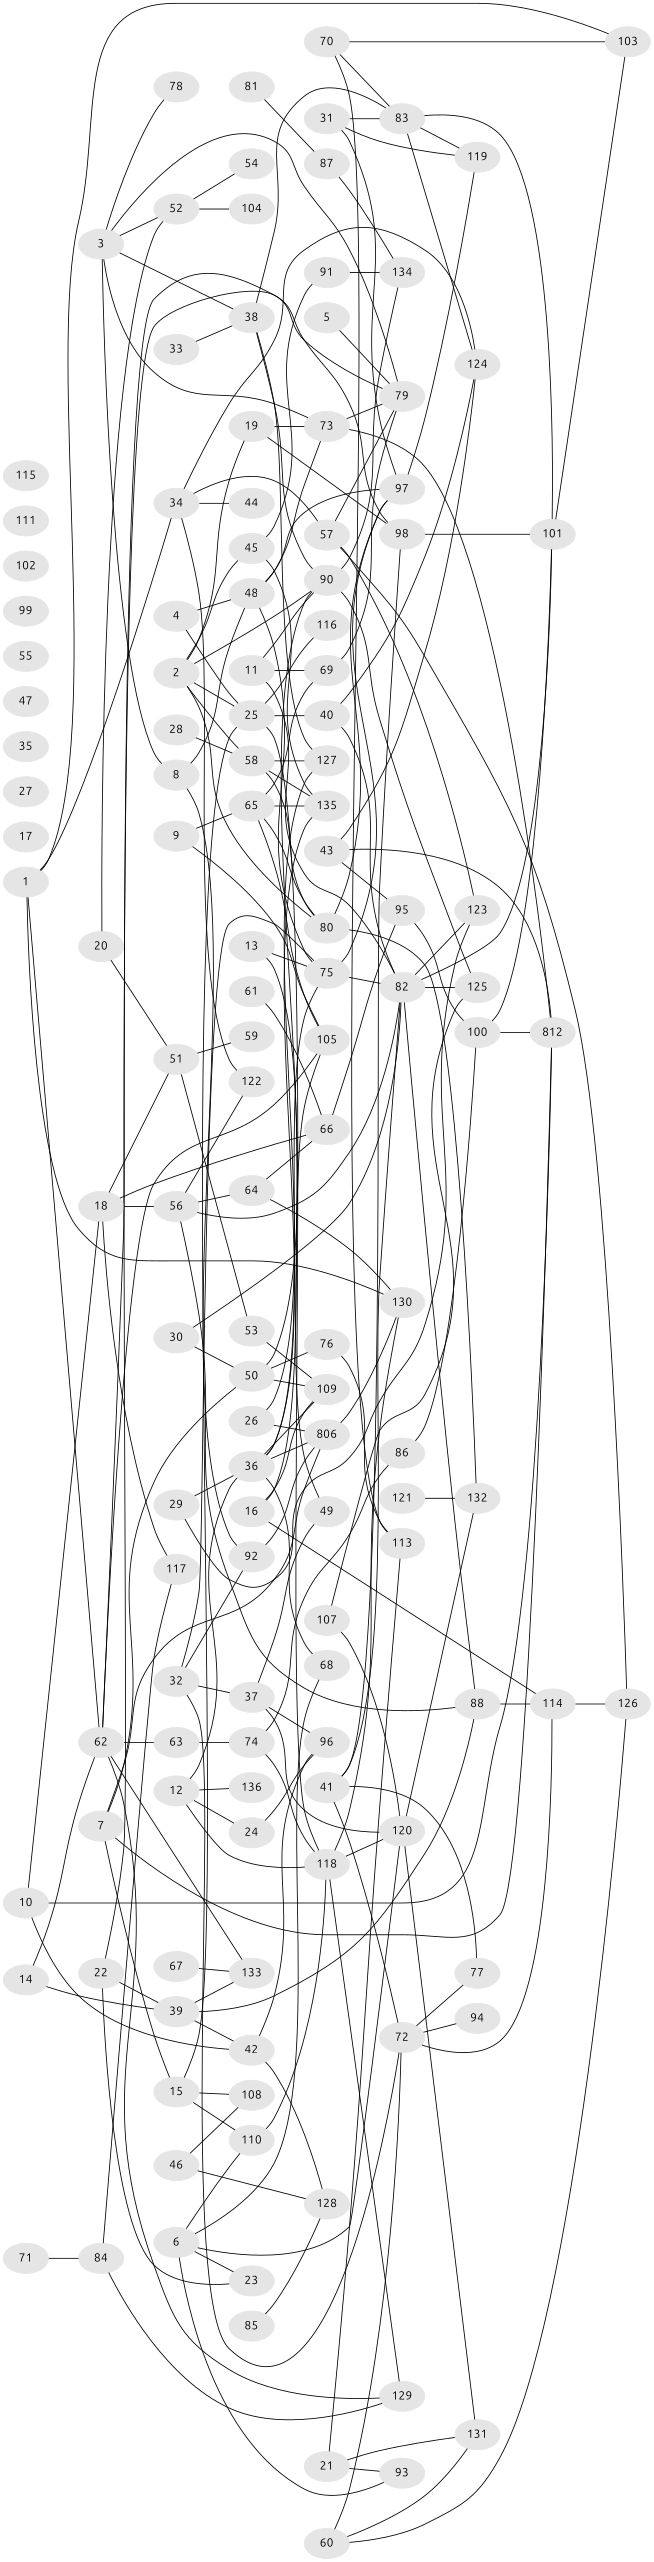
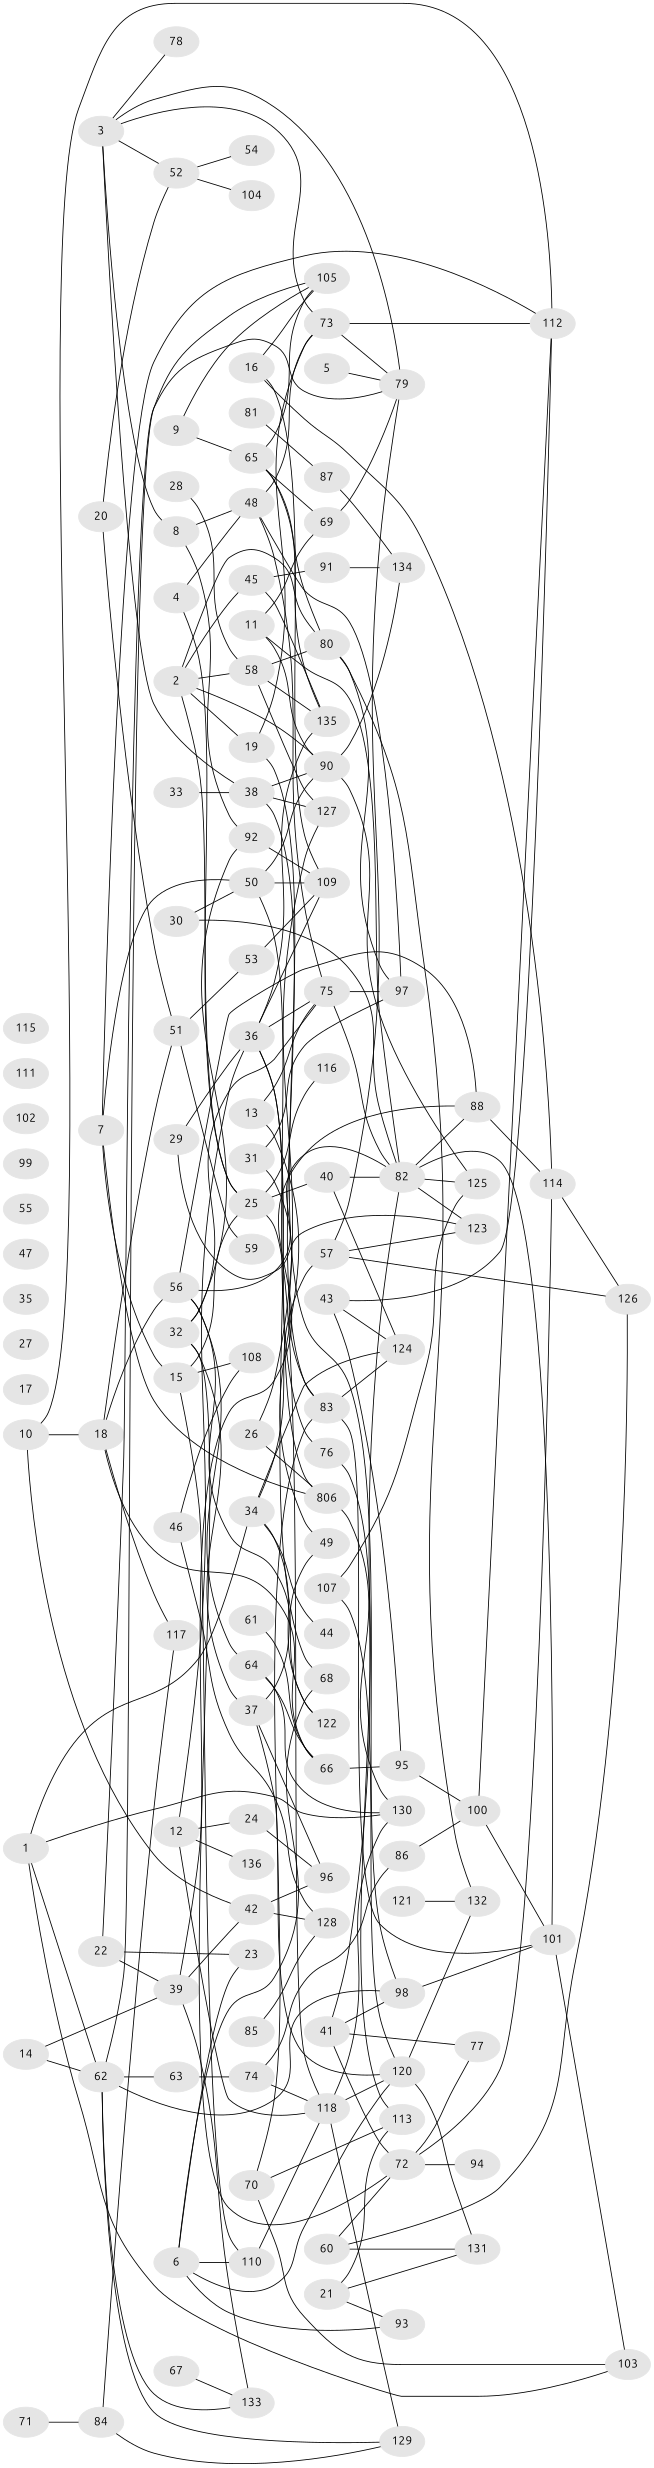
node "119": removed
node "812": label "812" -> "112"
edge "806" -- "92": now "109" -- "92"
